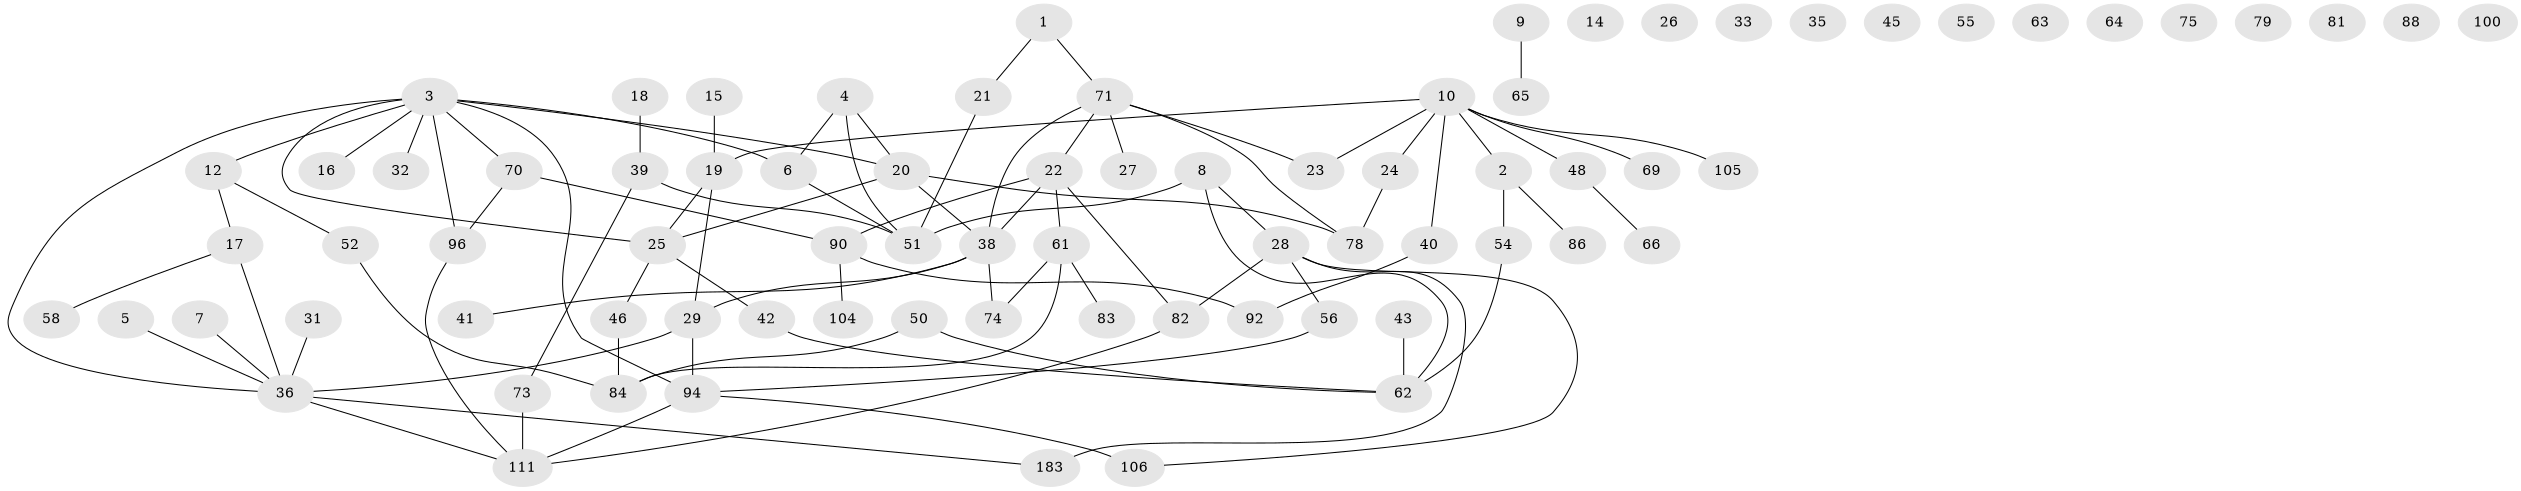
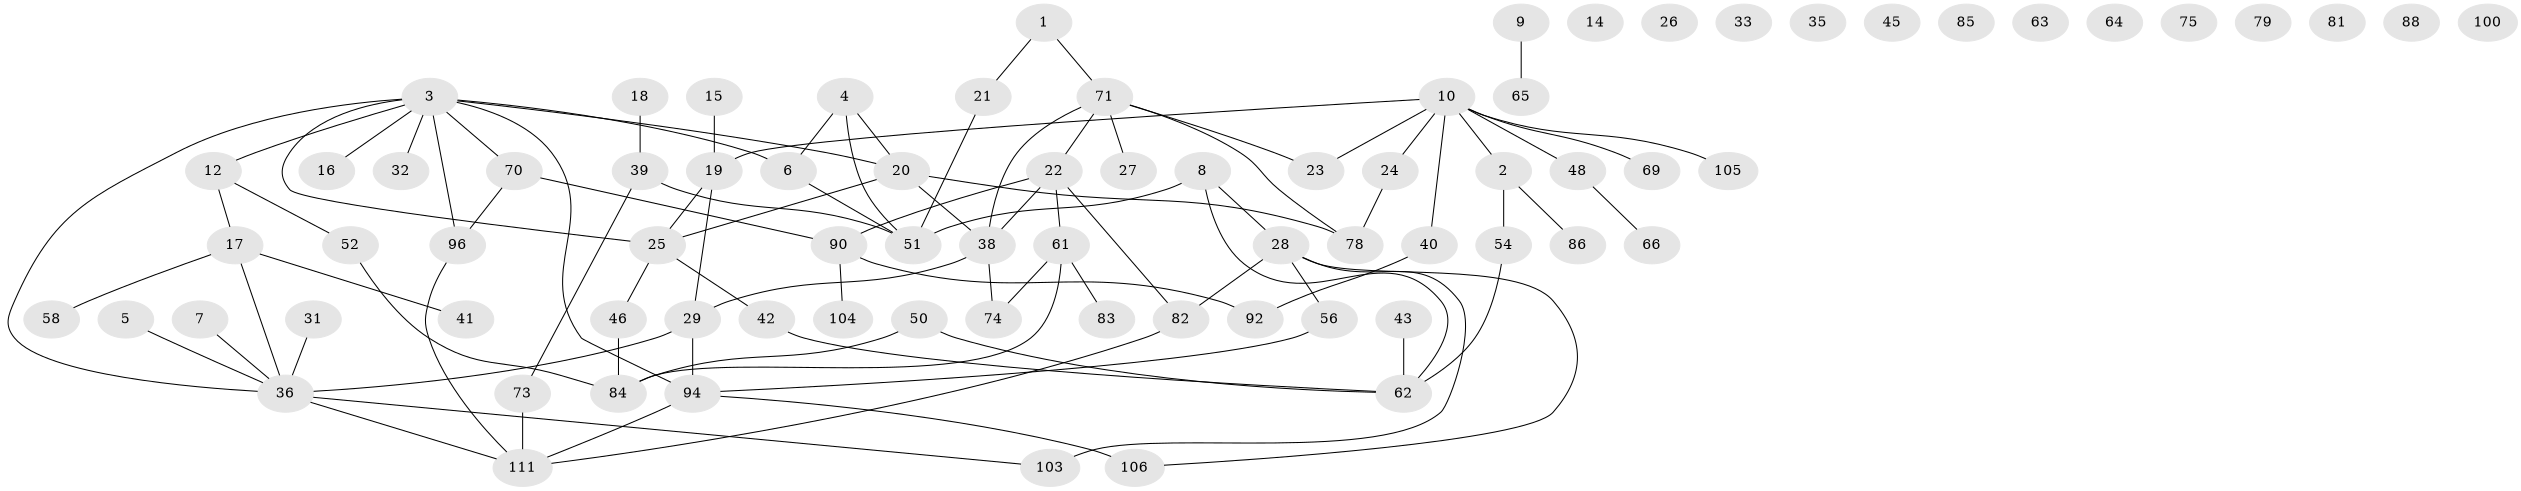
node "55": label "55" -> "85"
edge "38" -- "41": now "17" -- "41"
node "183": label "183" -> "103"
